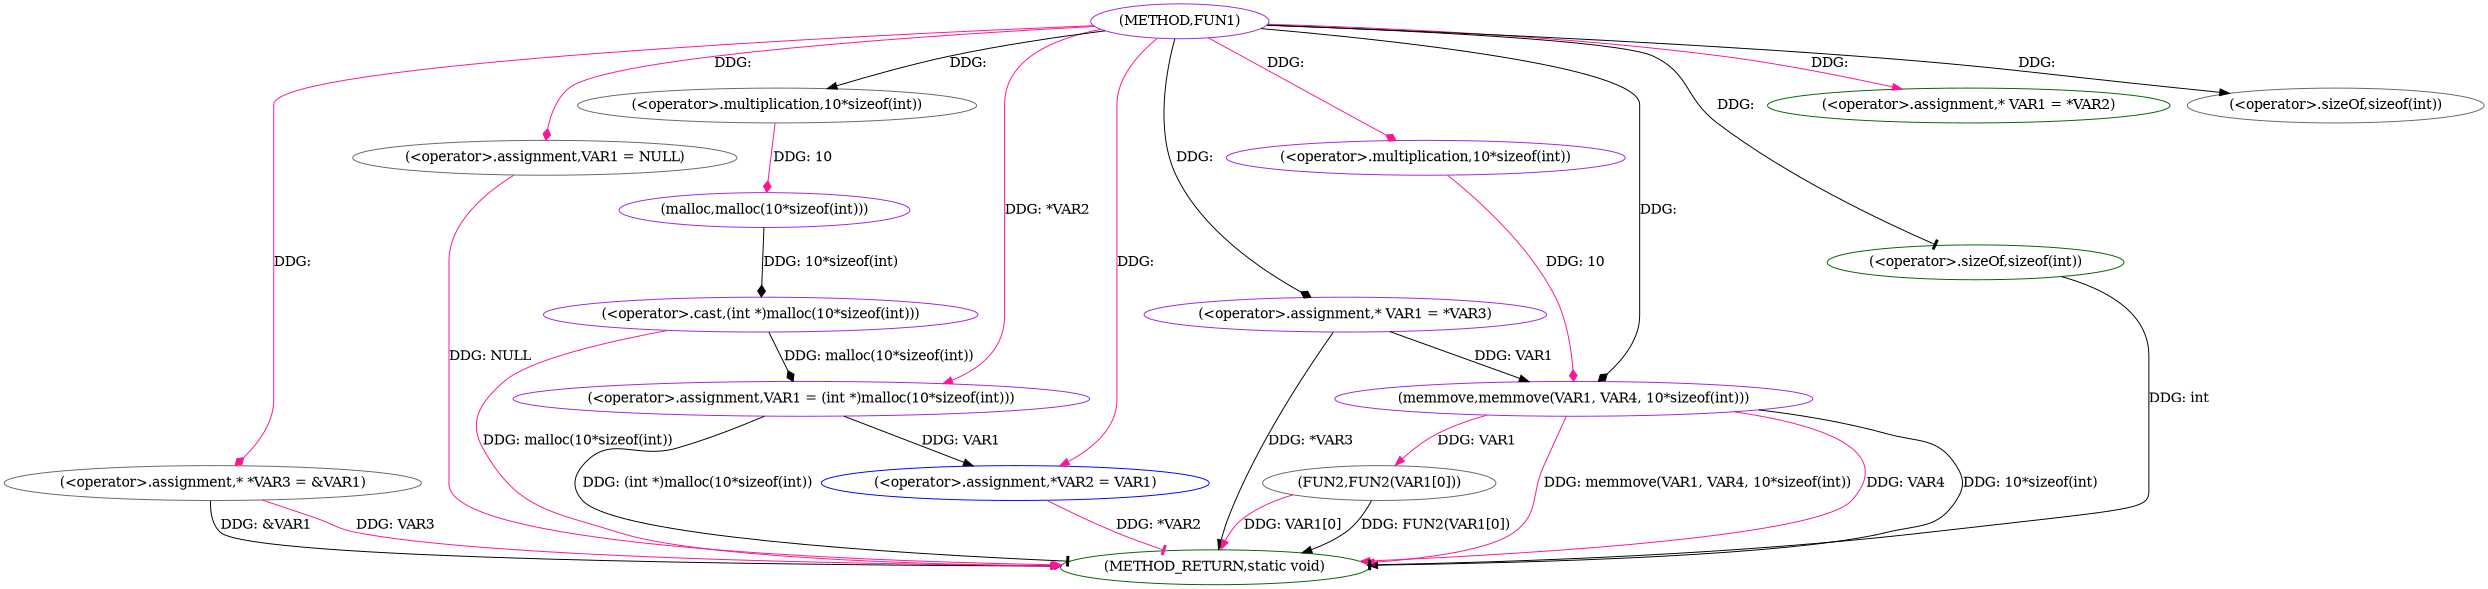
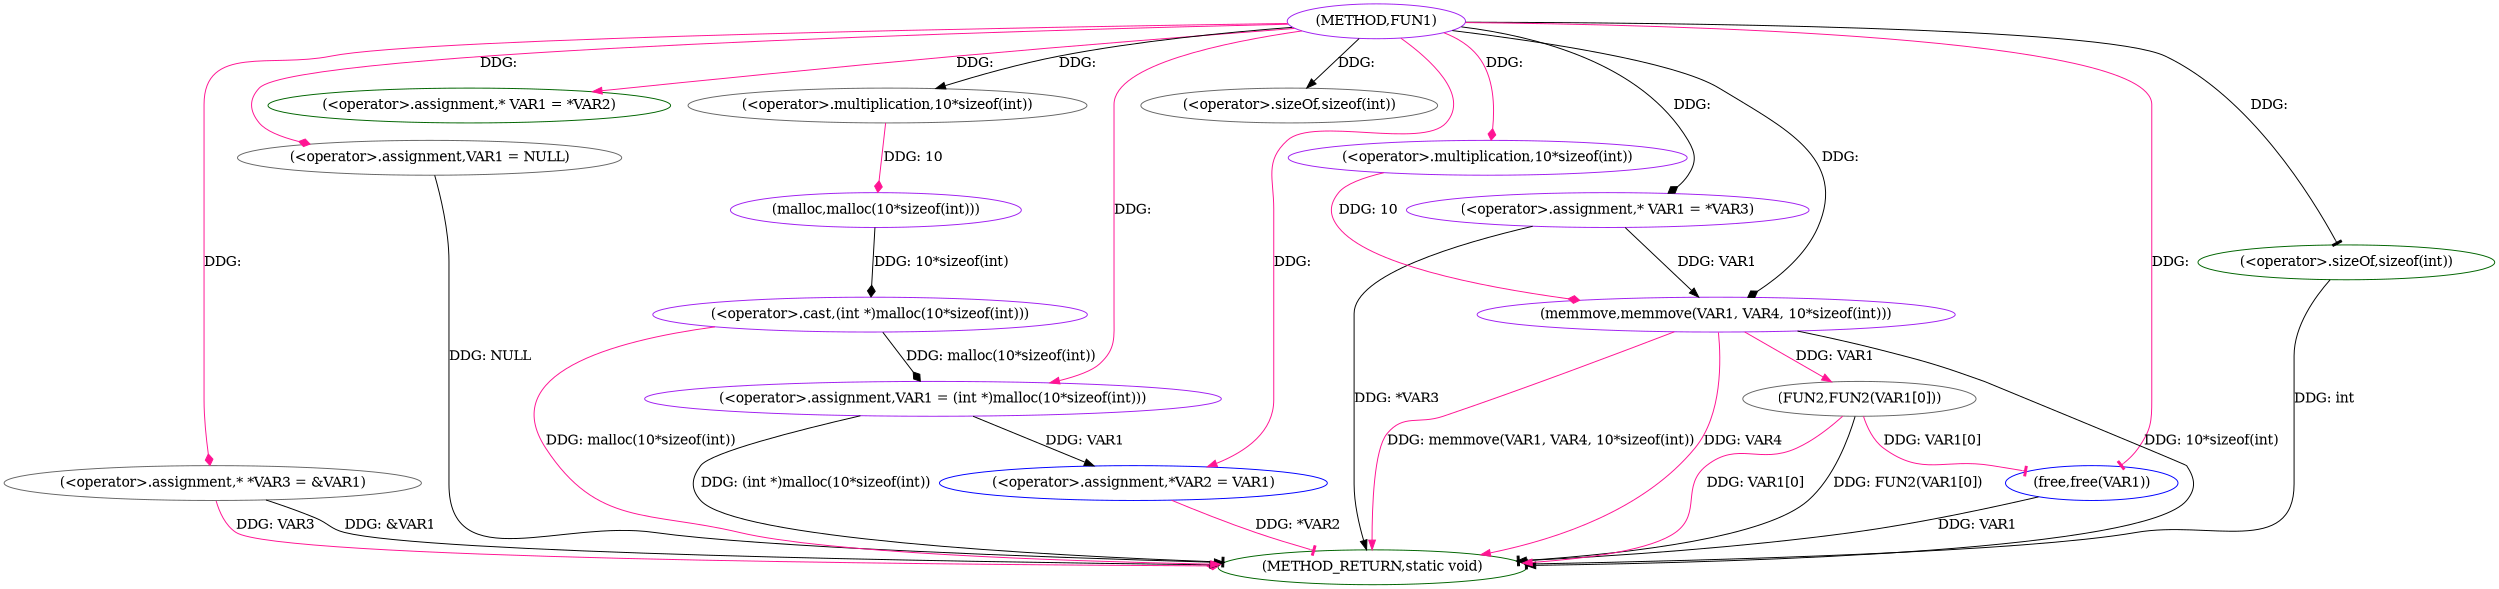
edge "(METHOD,FUN1)" -> "(<operator>.assignment,VAR1 = (int *)malloc(10*sizeof(int)))": label "DDG: *VAR2" -> "DDG: "
node "(free,free(VAR1))": added
edge "(<operator>.assignment,VAR1 = NULL)" -> "(METHOD_RETURN,static void)": color deeppink -> black
